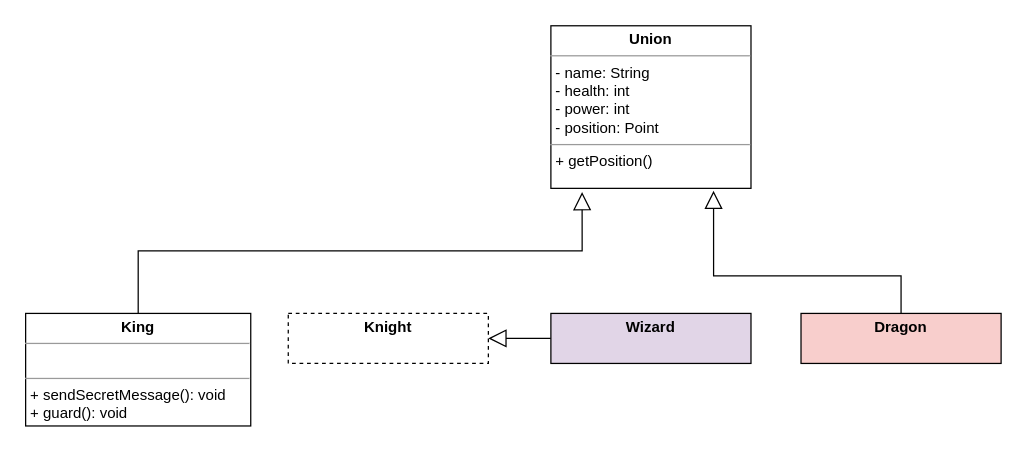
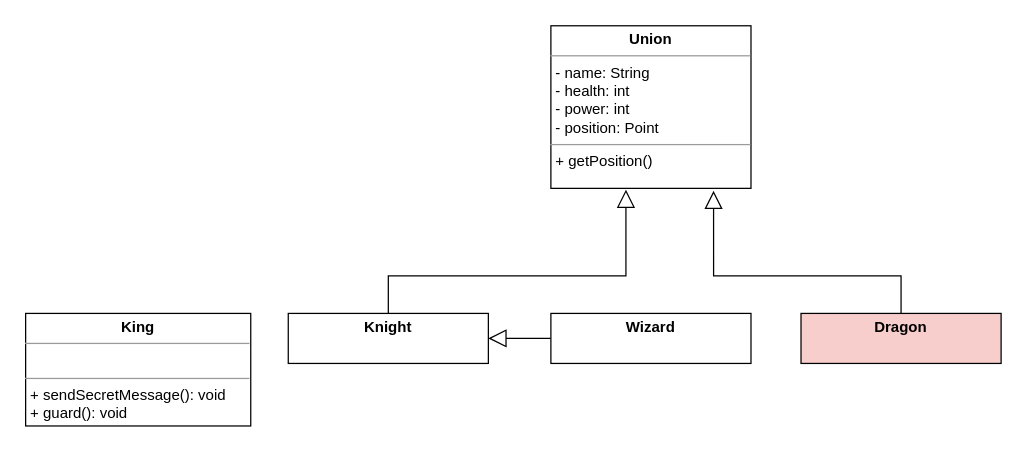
edge "King + sendSecretMessage(): void + guard(): void" -> "Union - name: String - health: int - power: int - position: Point + getPosition()": removed
edge "Knight" -> "Union - name: String - health: int - power: int - position: Point + getPosition()": added
node "Knight": style dashed -> solid
node "Wizard": fillcolor #e1d5e7 -> #ffffff
